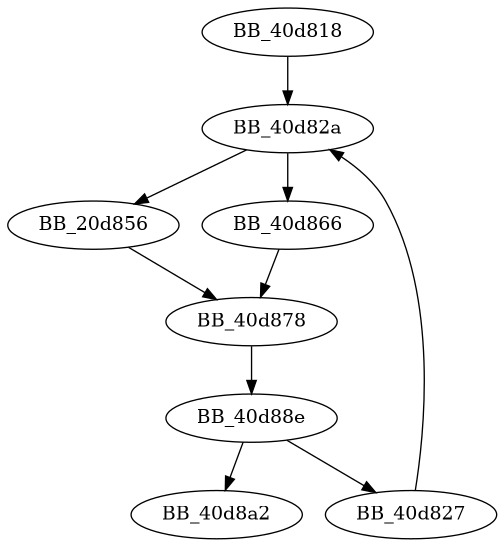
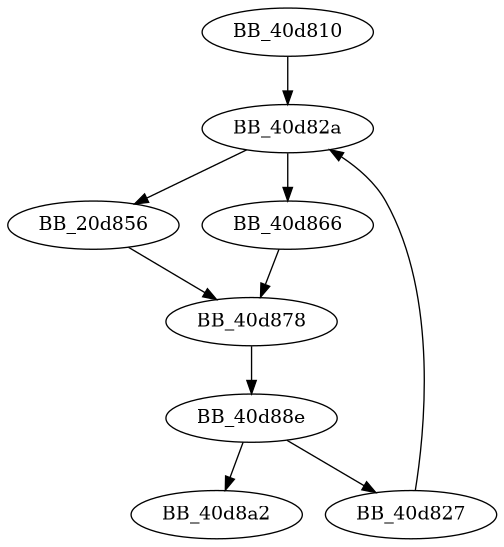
node "BB_40d818": label "BB_40d818" -> "BB_40d810"
